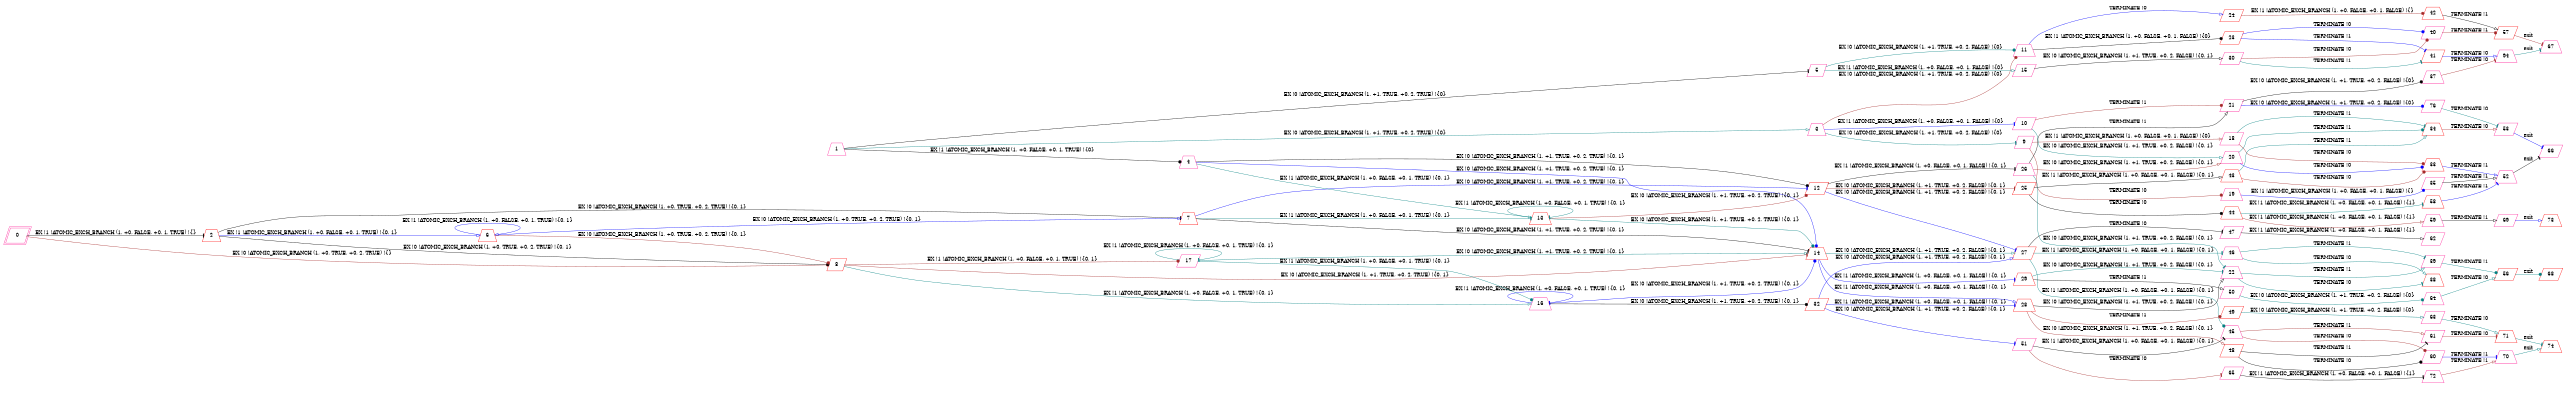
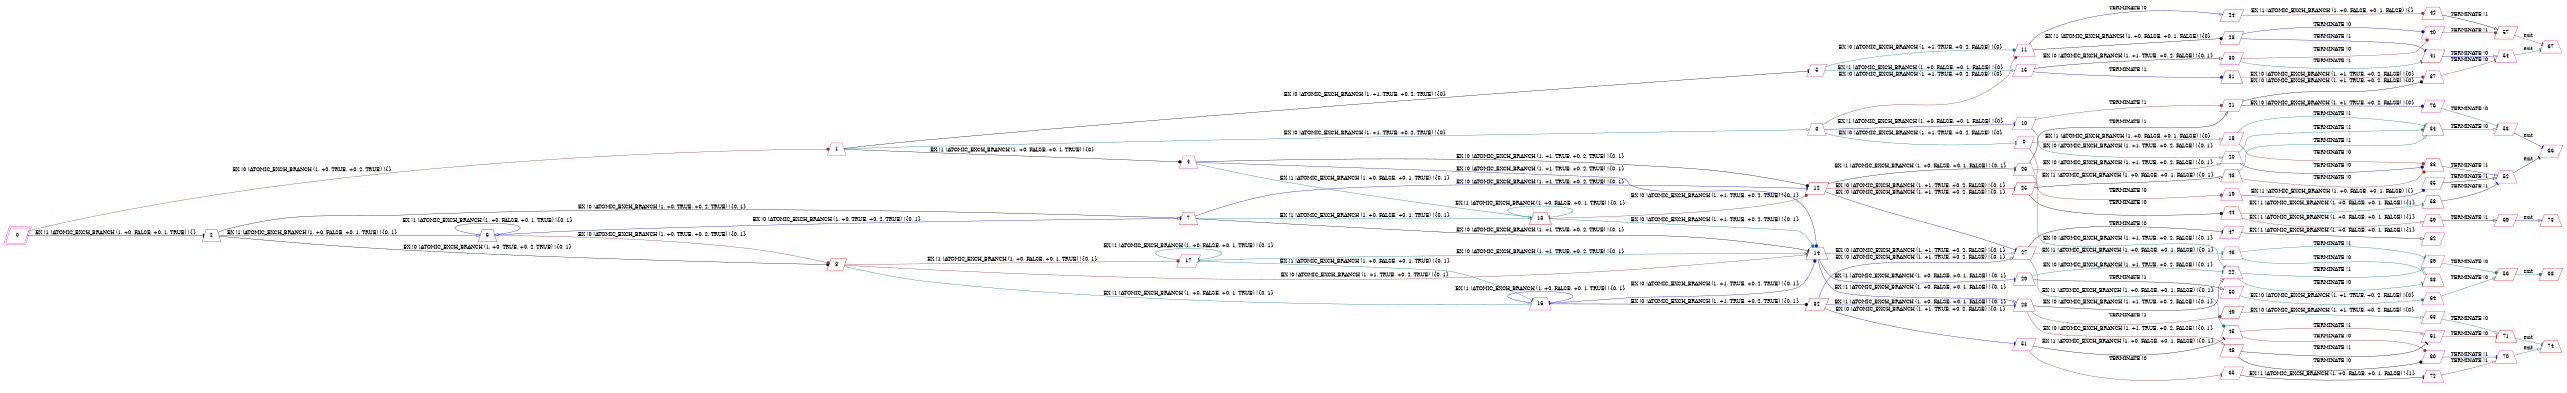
node "94": label "94" -> "54"
node "31": added
edge "39" -> "56": label "TERMINATE !1" -> "TERMINATE !0"
edge "0" -> "8": now "0" -> "1"
edge "17" -> "16": arrowhead dot -> tee
